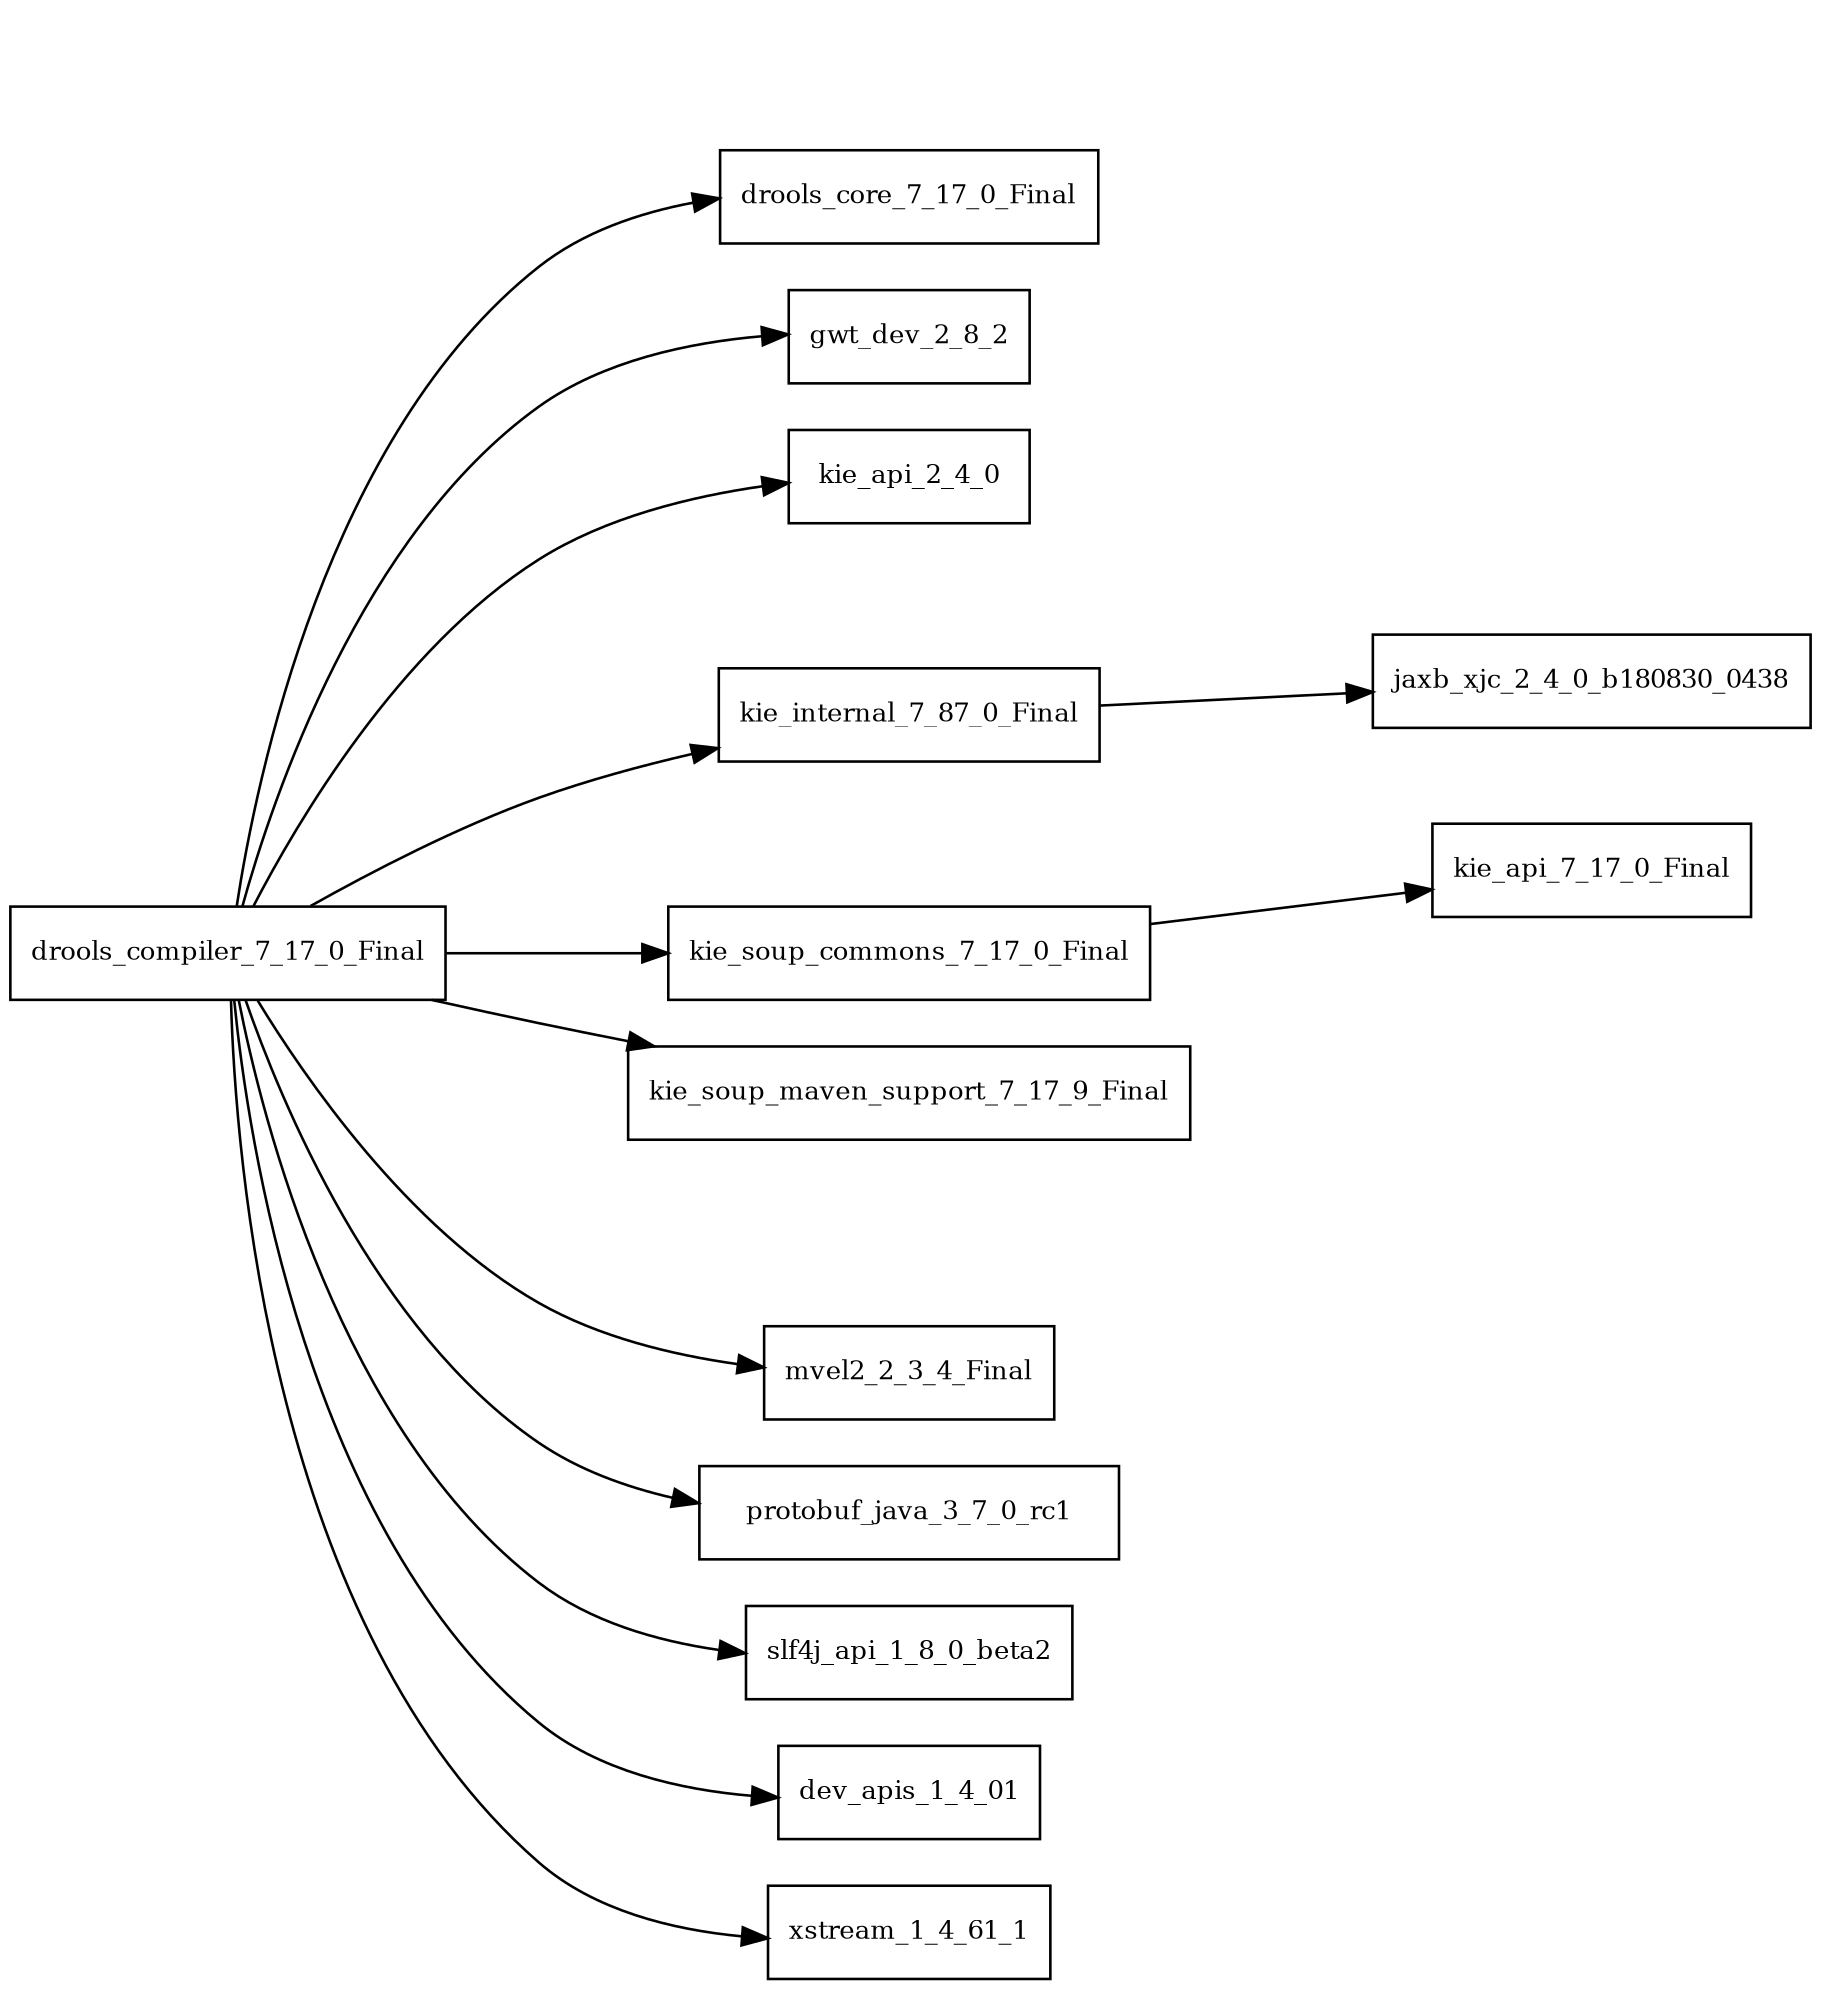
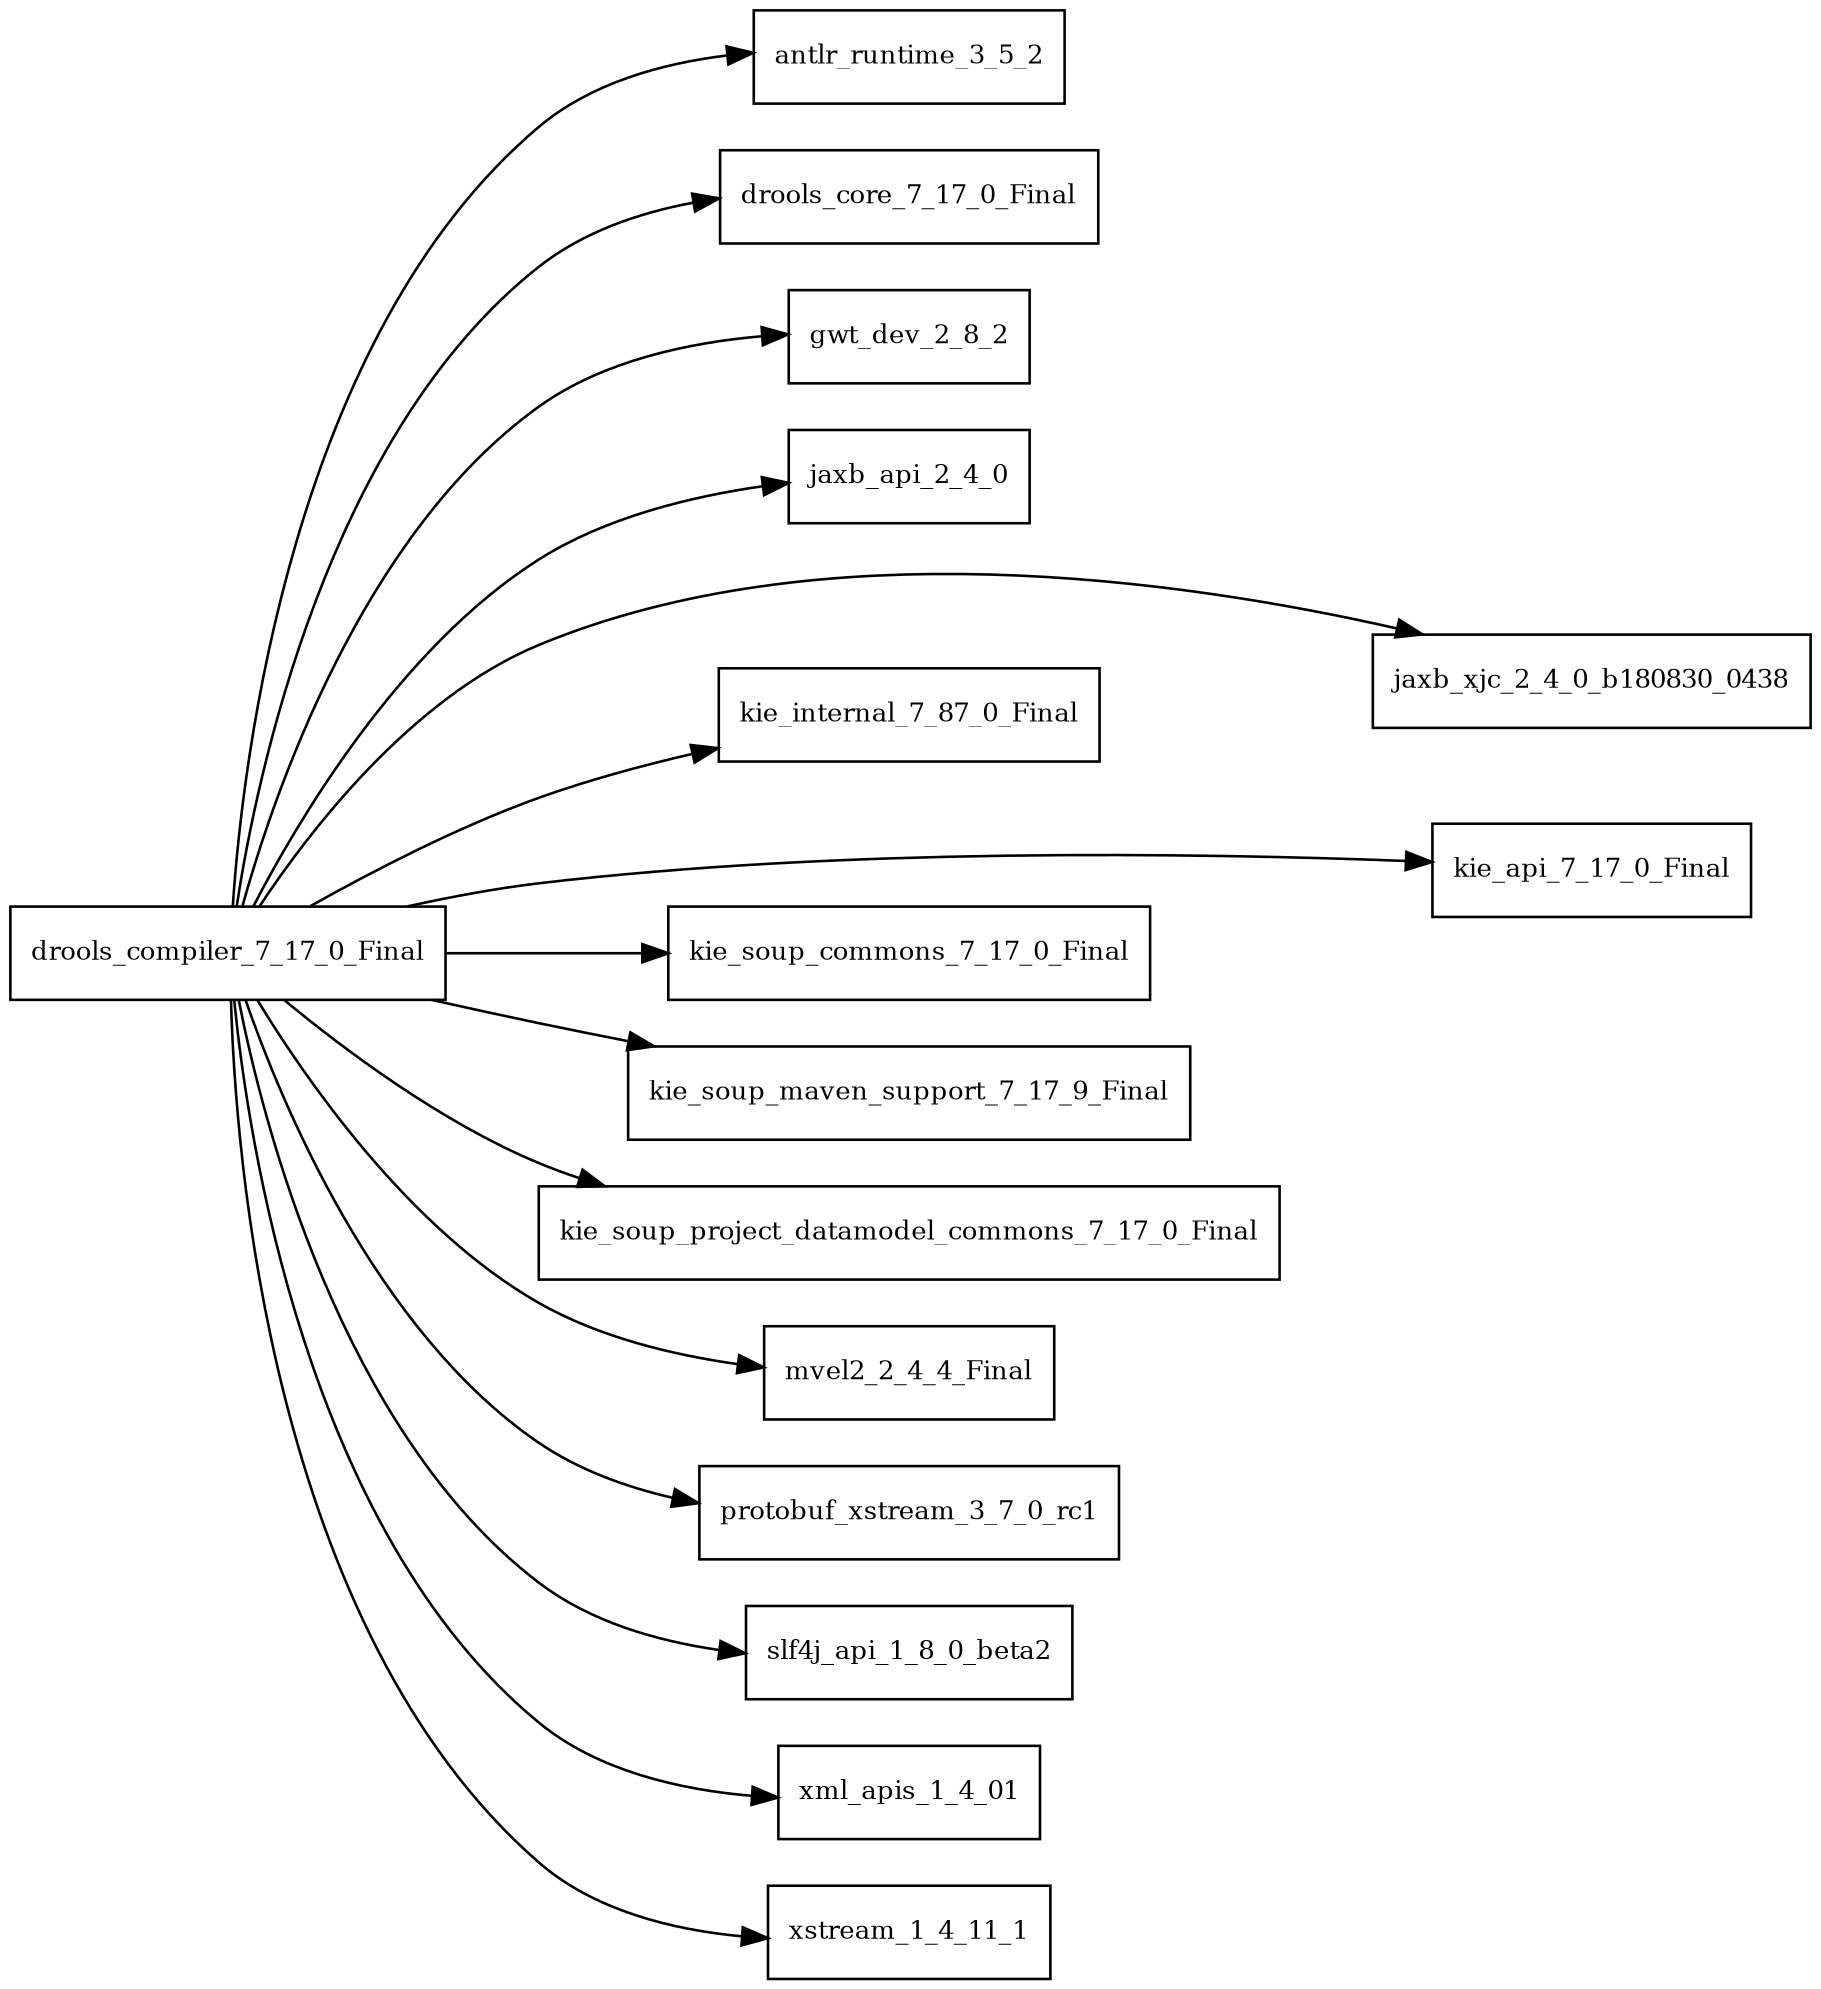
node "antlr_runtime_3_5_2": added
node "kie_api_2_4_0": label "kie_api_2_4_0" -> "jaxb_api_2_4_0"
edge "kie_internal_7_87_0_Final" -> "jaxb_xjc_2_4_0_b180830_0438": now "drools_compiler_7_17_0_Final" -> "jaxb_xjc_2_4_0_b180830_0438"
edge "kie_soup_commons_7_17_0_Final" -> "kie_api_7_17_0_Final": now "drools_compiler_7_17_0_Final" -> "kie_api_7_17_0_Final"
node "kie_soup_project_datamodel_commons_7_17_0_Final": added
node "mvel2_2_3_4_Final": label "mvel2_2_3_4_Final" -> "mvel2_2_4_4_Final"
node "protobuf_java_3_7_0_rc1": label "protobuf_java_3_7_0_rc1" -> "protobuf_xstream_3_7_0_rc1"
node "dev_apis_1_4_01": label "dev_apis_1_4_01" -> "xml_apis_1_4_01"
node "xstream_1_4_61_1": label "xstream_1_4_61_1" -> "xstream_1_4_11_1"
